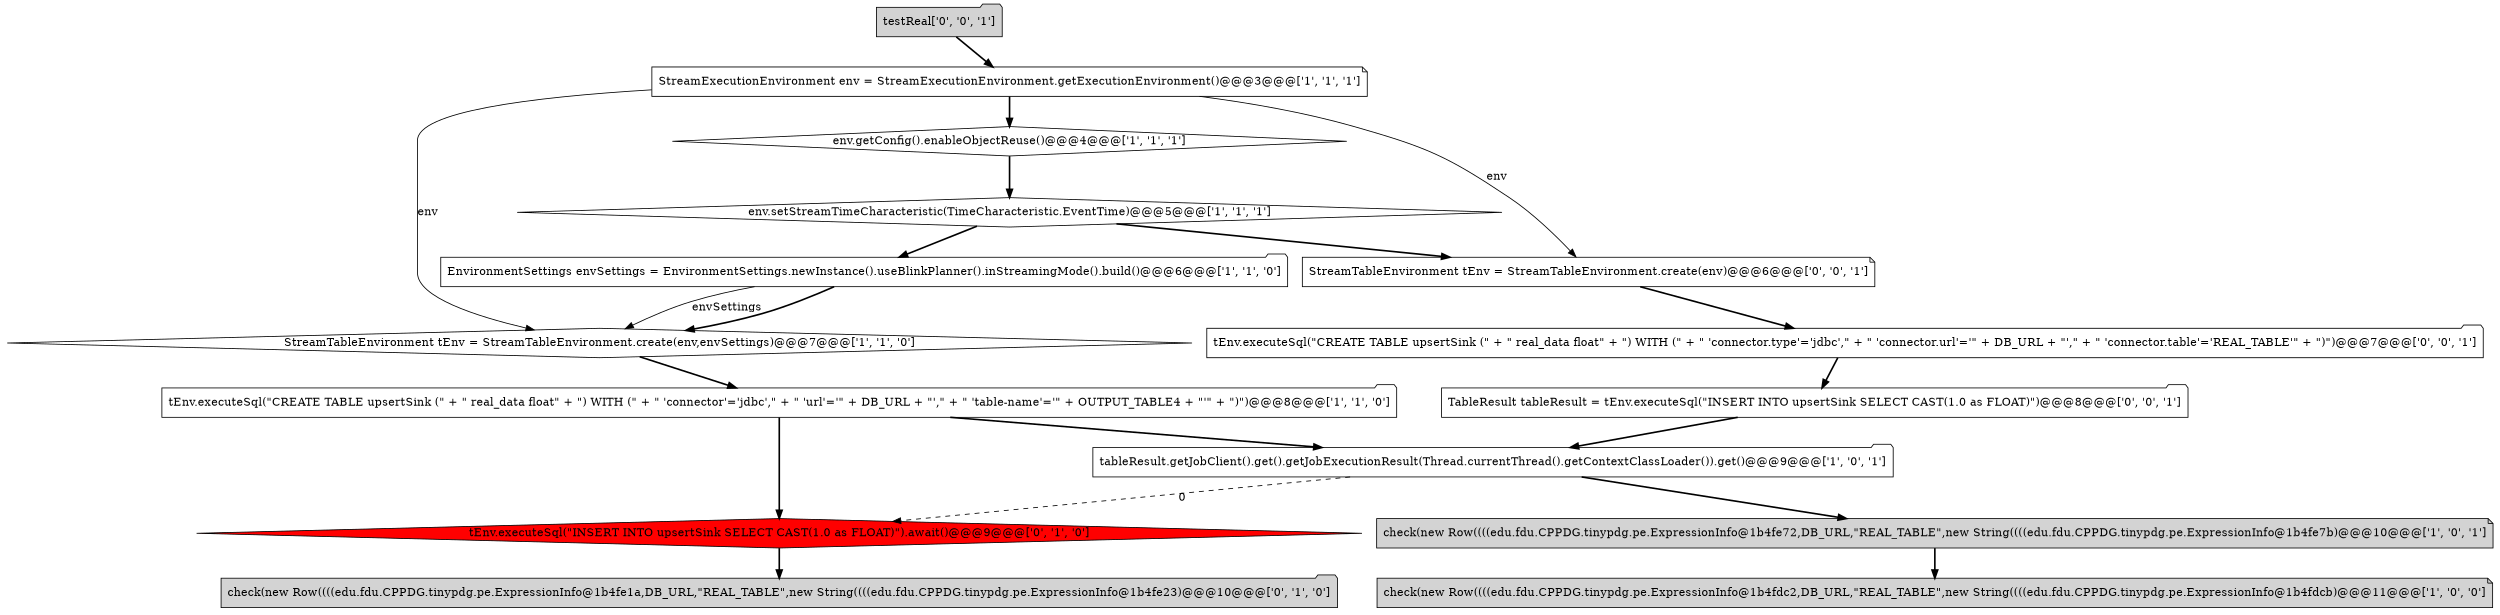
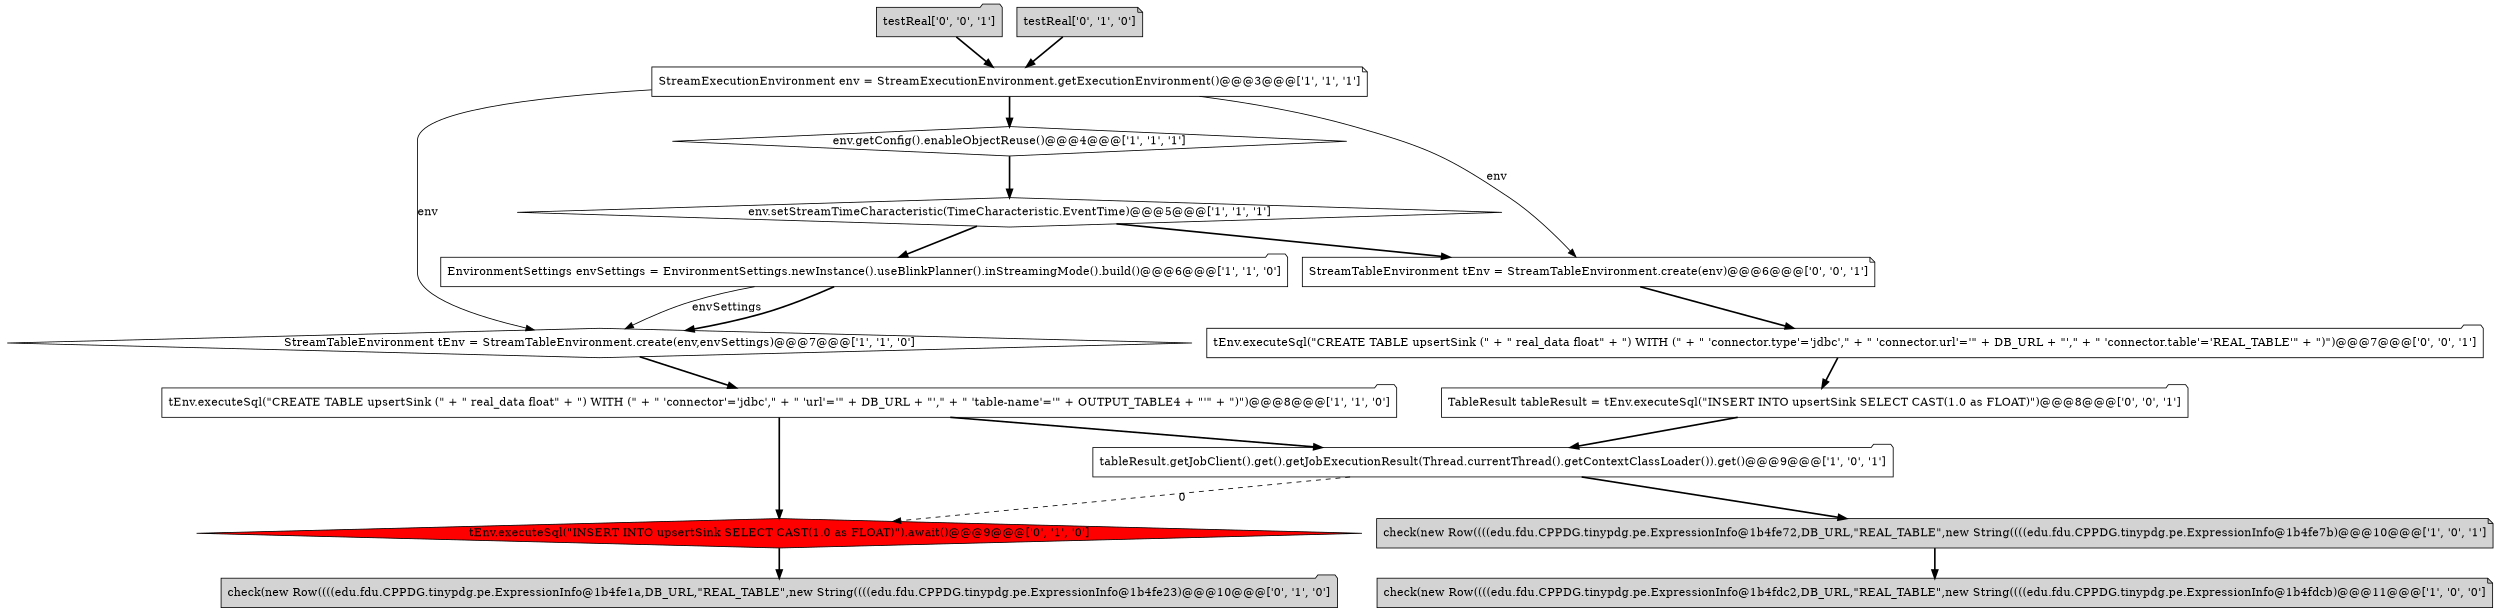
node "testReal['0', '1', '0']": added
